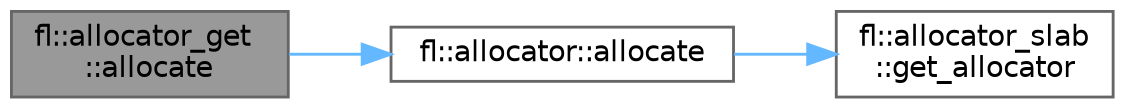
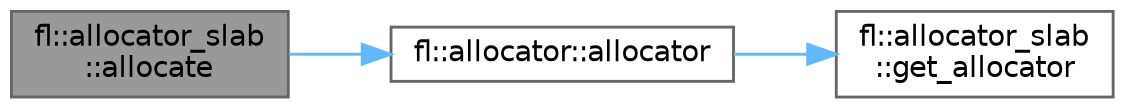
node "fl::allocator_get ::allocate": label "fl::allocator_get ::allocate" -> "fl::allocator_slab ::allocate"
node "fl::allocator::allocate": label "fl::allocator::allocate" -> "fl::allocator::allocator"
